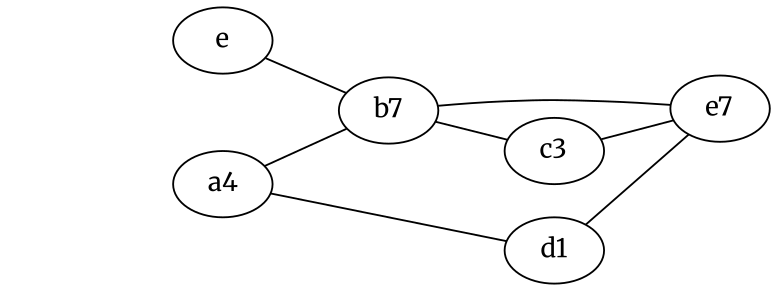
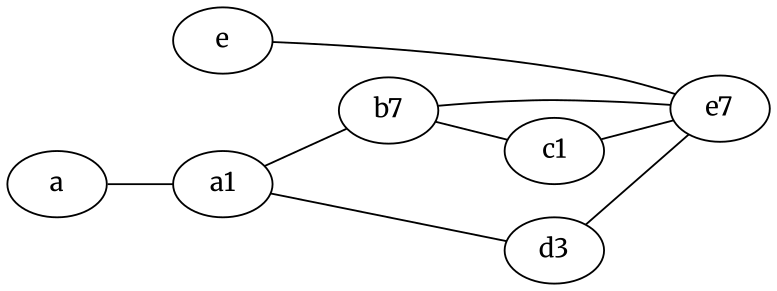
edge "e" -- "b7": now "e" -- "e7"
node "c3": label "c3" -> "c1"
node "a": added
node "a4": label "a4" -> "a1"
node "d1": label "d1" -> "d3"
